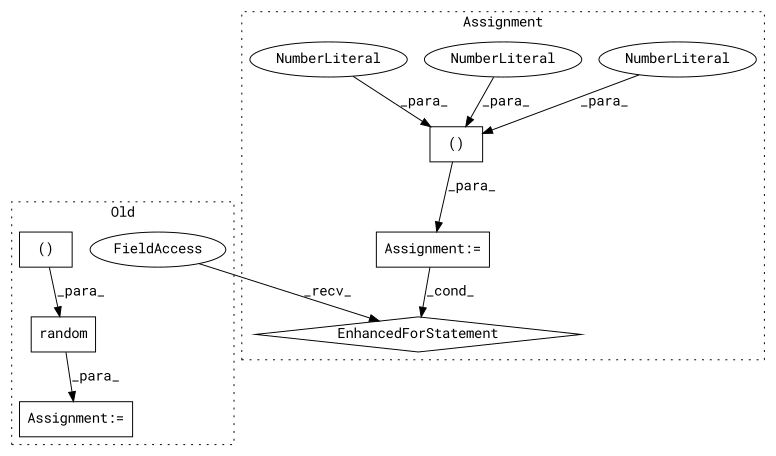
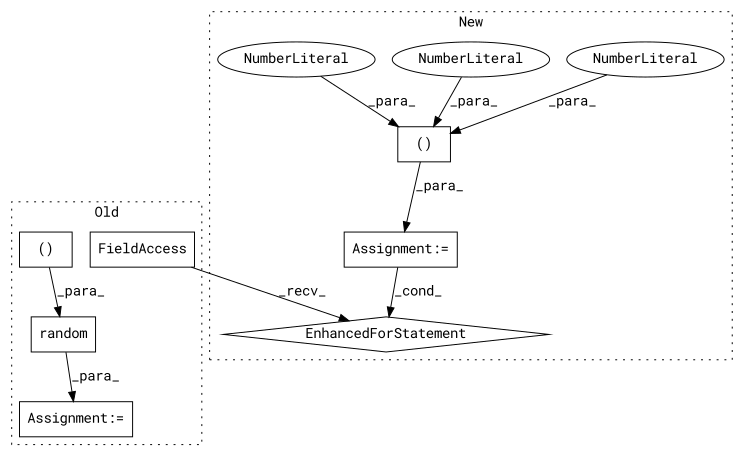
cluster "Assignment": label "Assignment" -> "New"
node "FieldAccess": shape ellipse -> box
